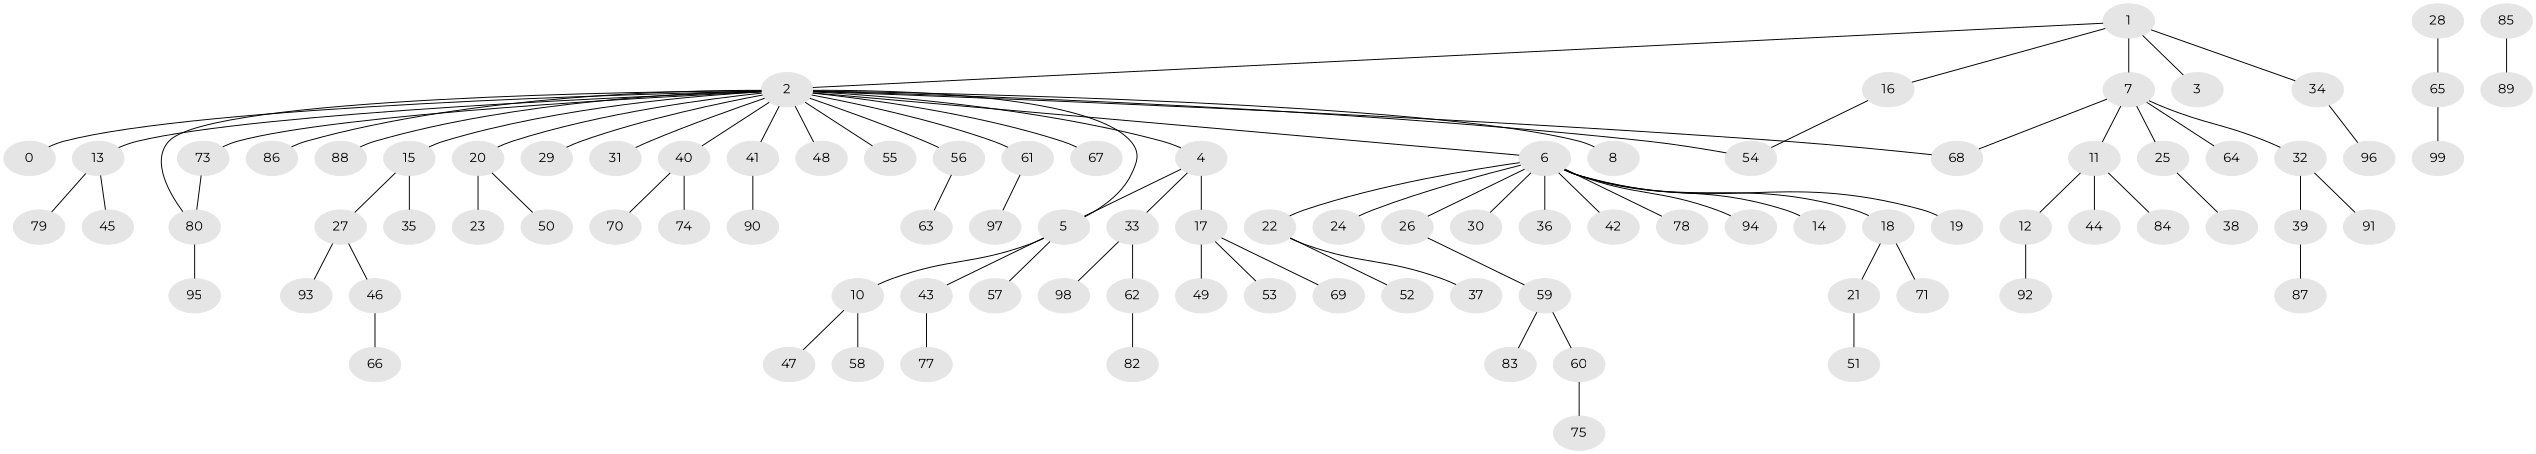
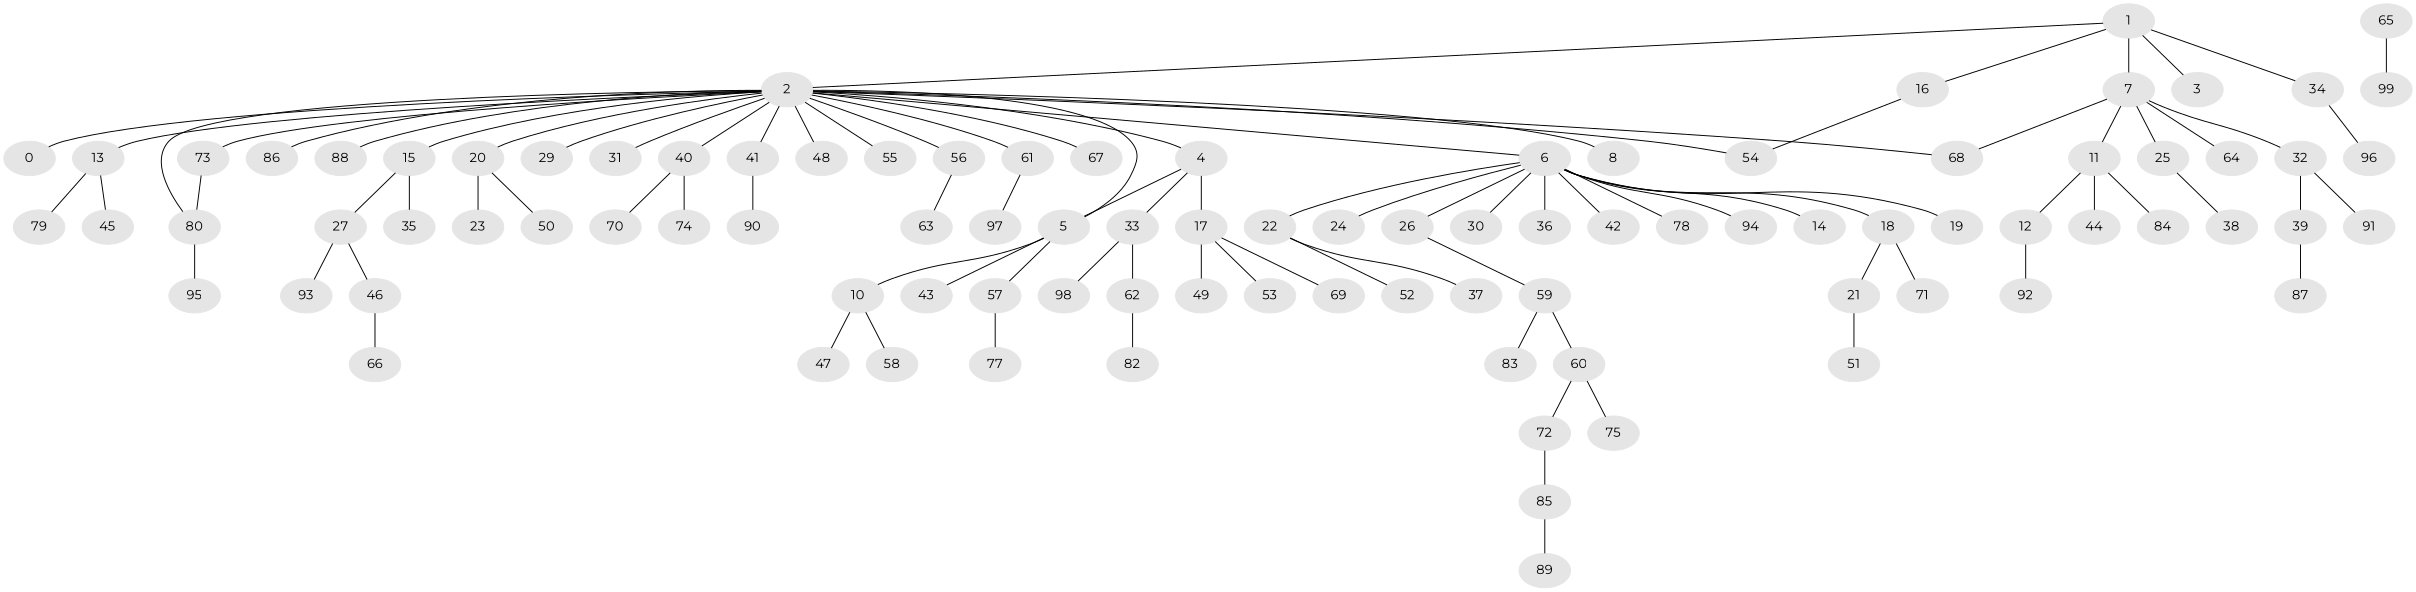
node "28": removed
edge "43" -- "77": now "57" -- "77"
node "72": added
